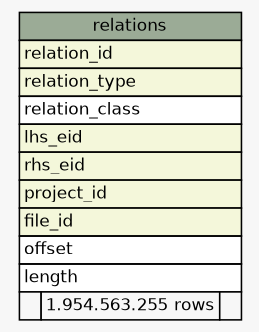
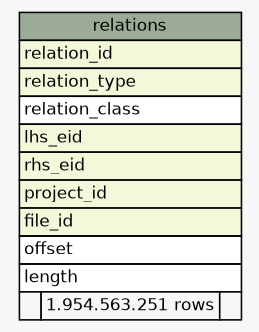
node "relations": text "1.954.563.255 rows" -> "1.954.563.251 rows"
